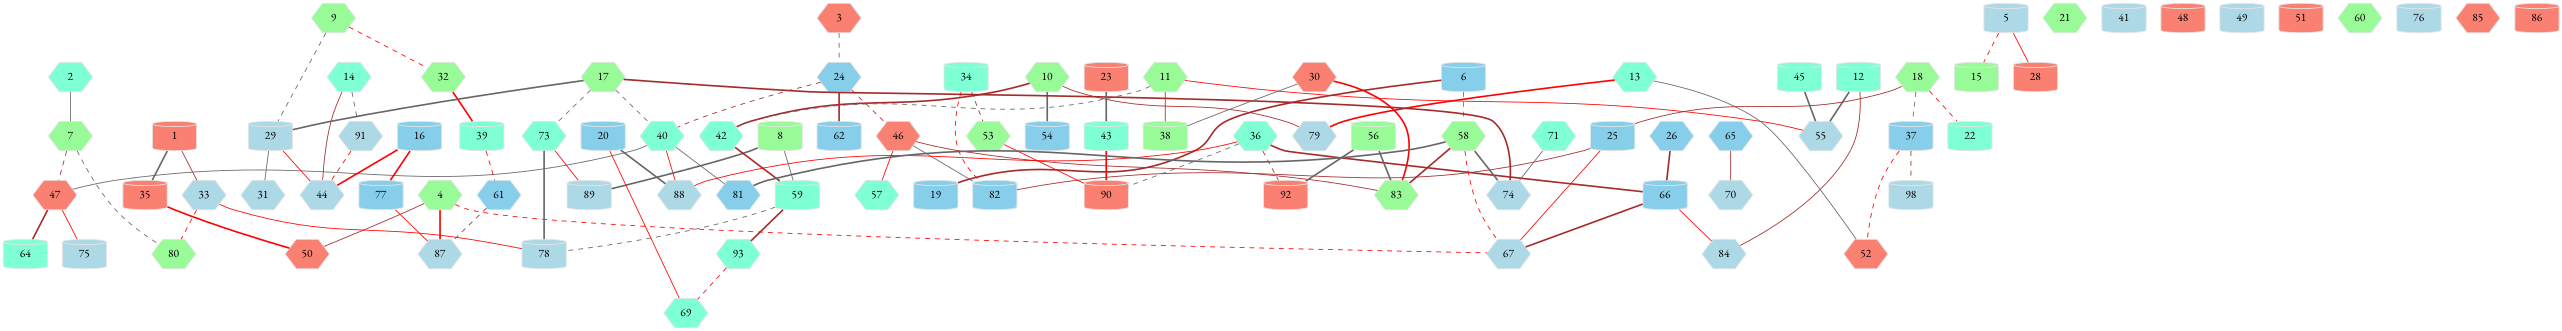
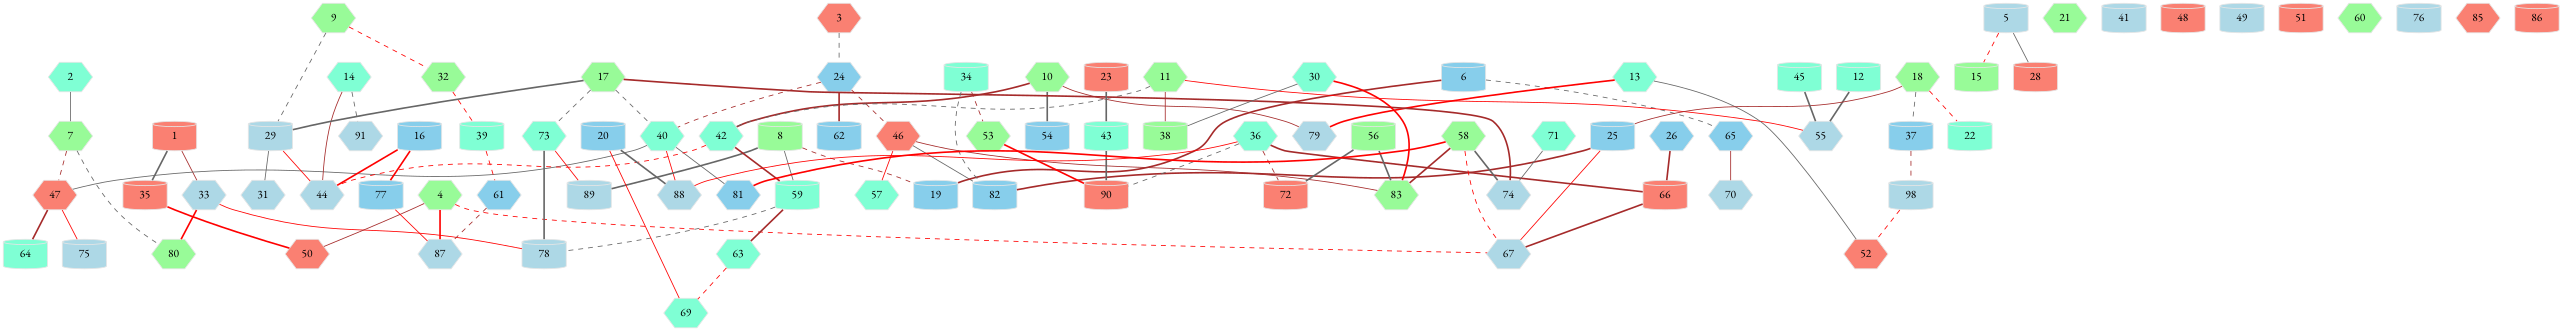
edge "5" -- "28": color red -> gray40
node "30": fillcolor salmon -> aquamarine
edge "32" -- "39": style bold -> dashed
edge "6" -- "58": now "6" -- "65"
edge "34" -- "82": color red -> gray40
edge "58" -- "81": color gray40 -> red
edge "53" -- "90": style solid -> bold
edge "91" -- "44": now "42" -- "44"
edge "43" -- "90": color red -> gray40
edge "8" -- "19": added
edge "25" -- "82": style solid -> bold
edge "37" -- "52": now "98" -- "52"
node "92": label "92" -> "72"
node "66": fillcolor skyblue -> salmon
edge "33" -- "80": style dashed -> bold
node "93": label "93" -> "63"
node "84": removed
